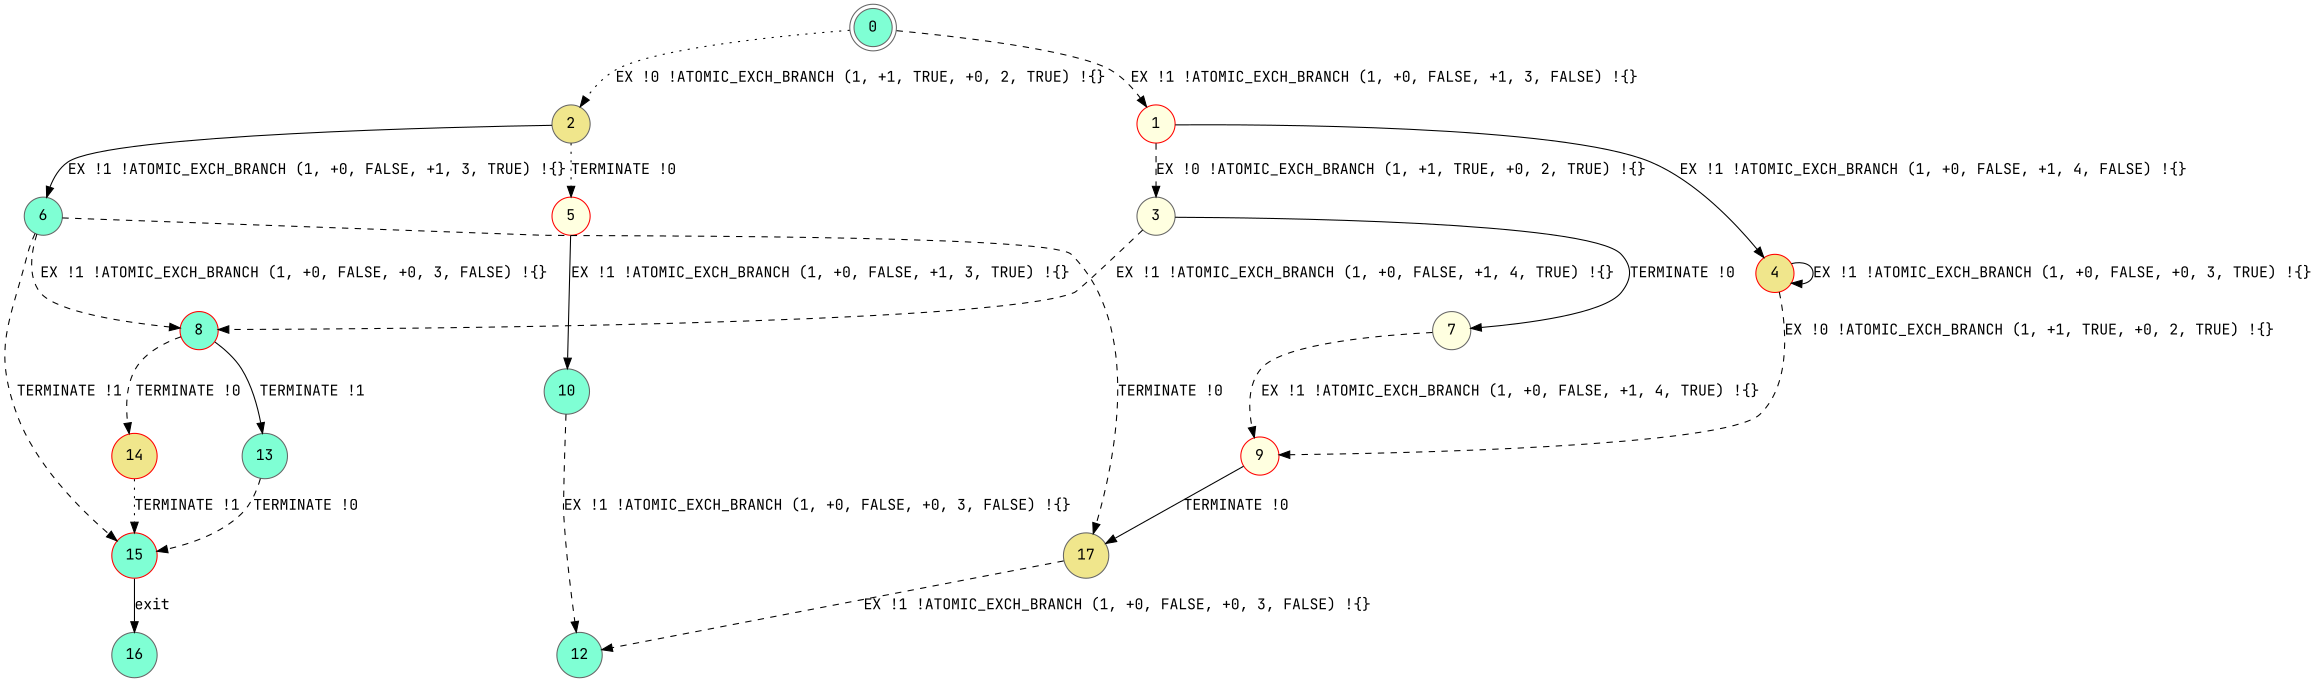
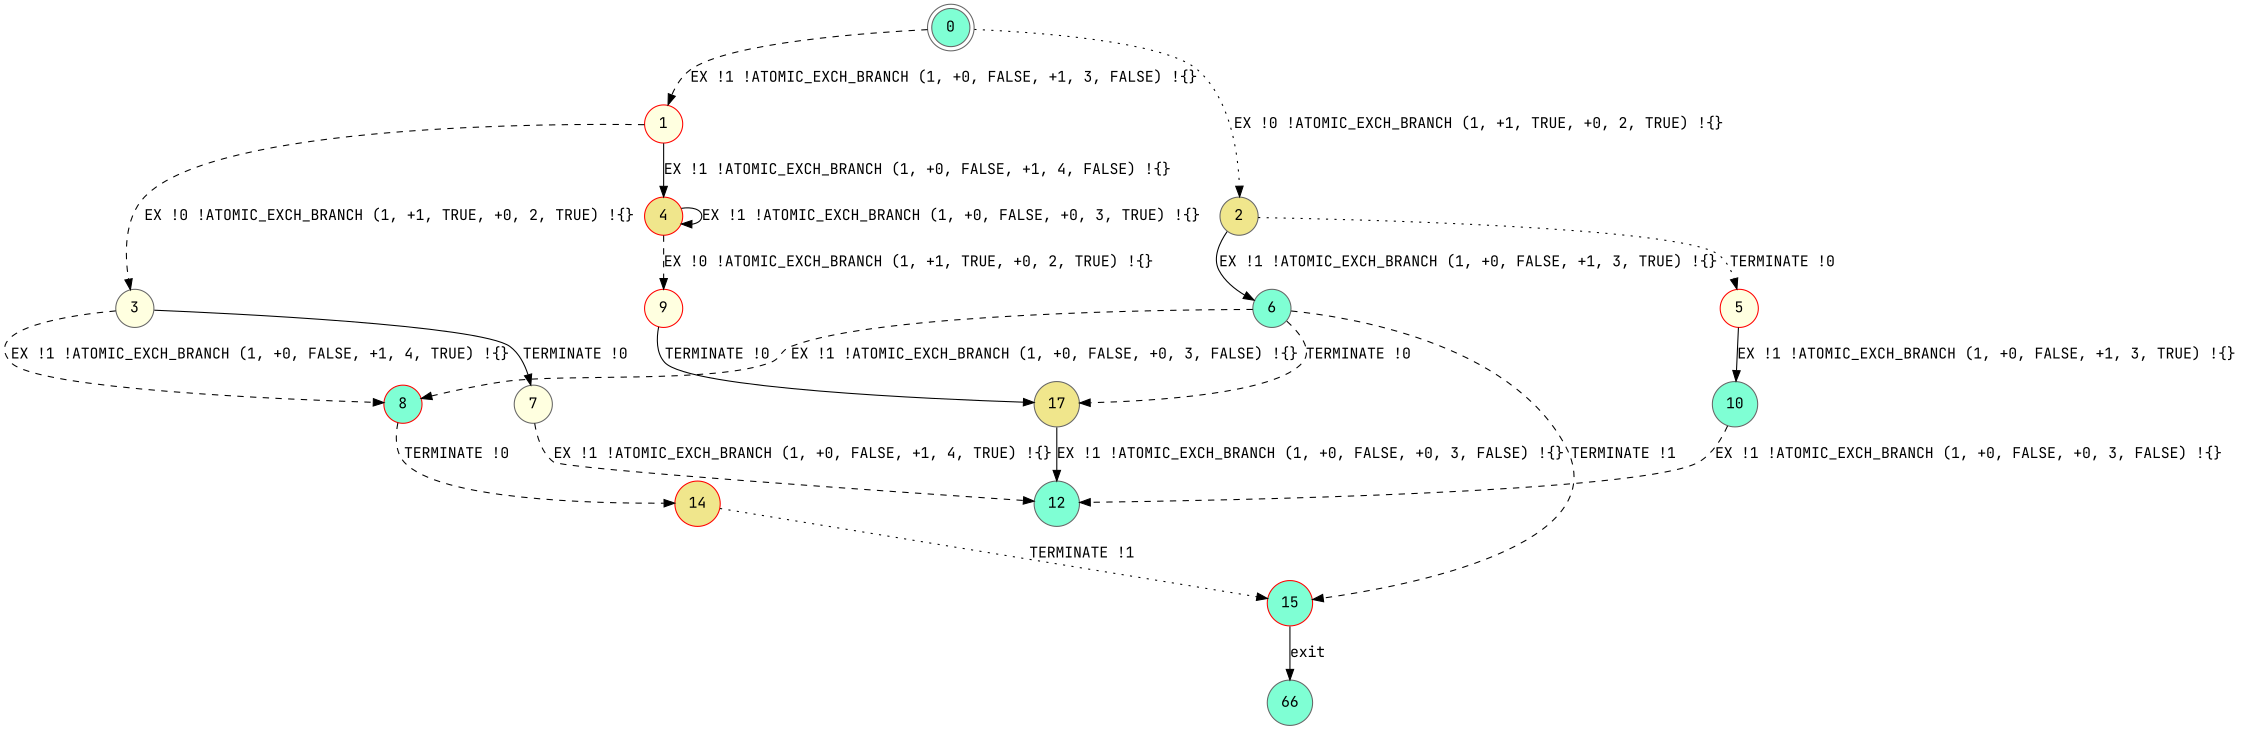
edge "7" -> "9": now "7" -> "12"
node "13": removed
edge "17" -> "12": style dashed -> solid
node "16": label "16" -> "66"
